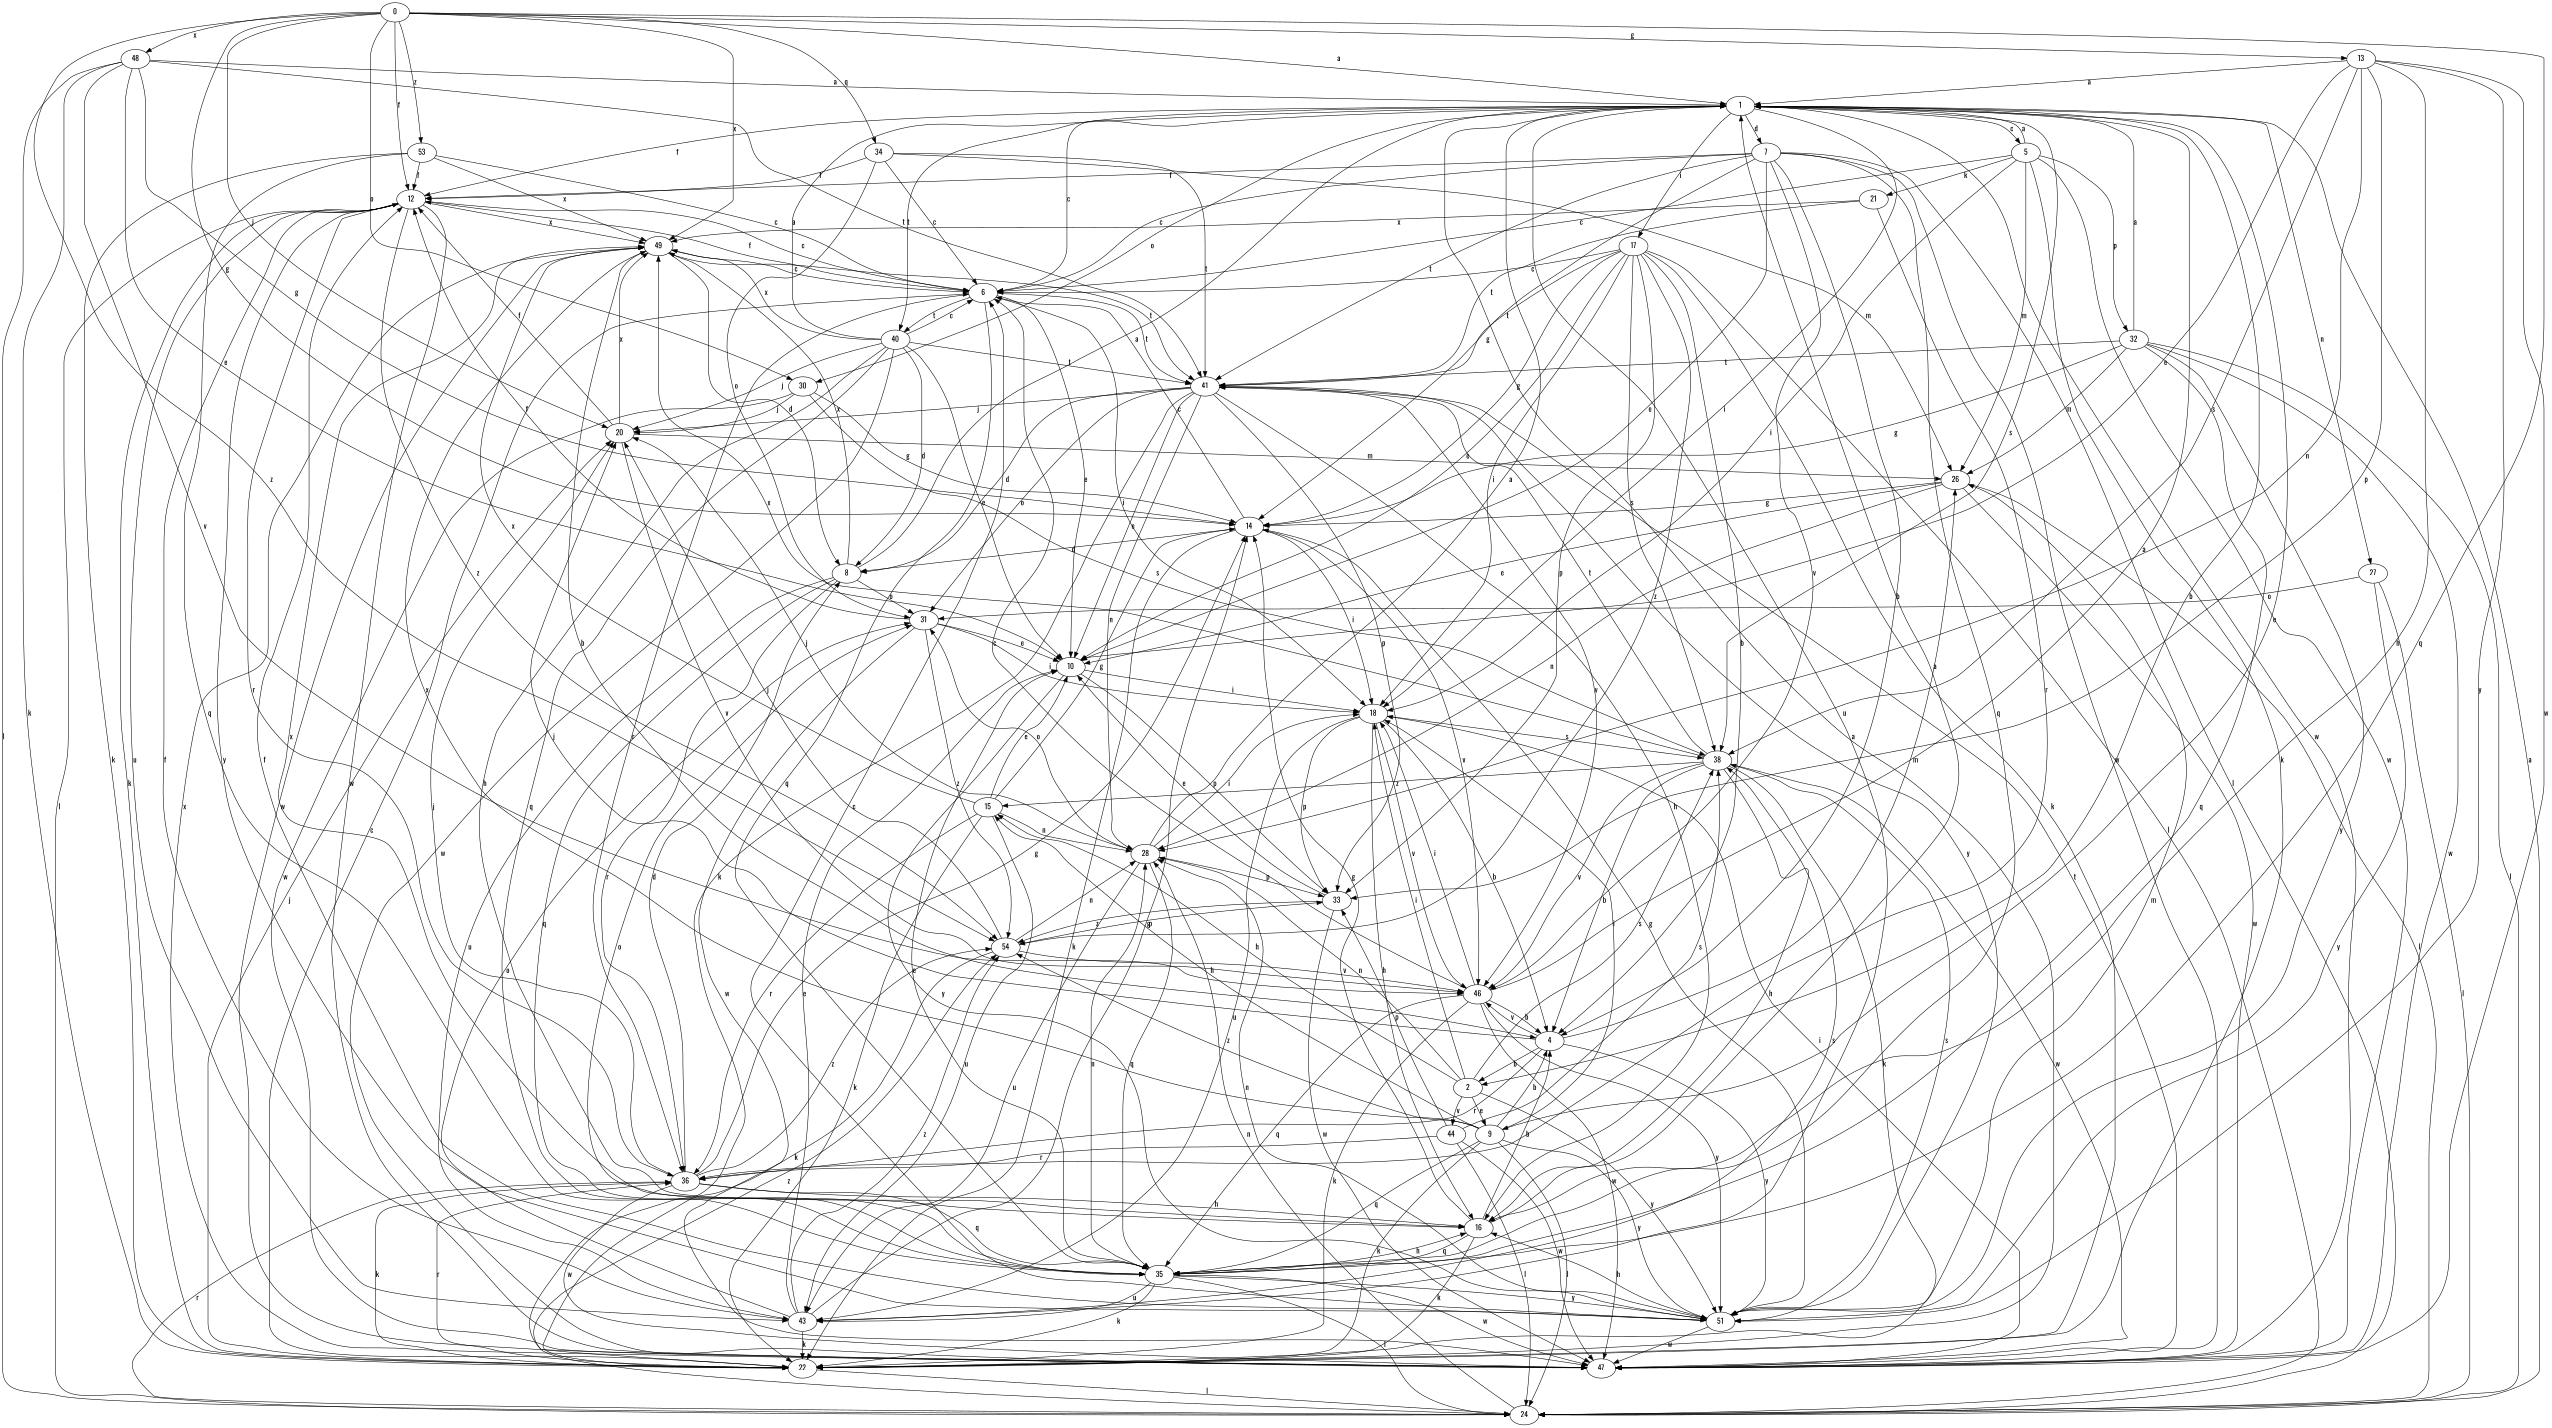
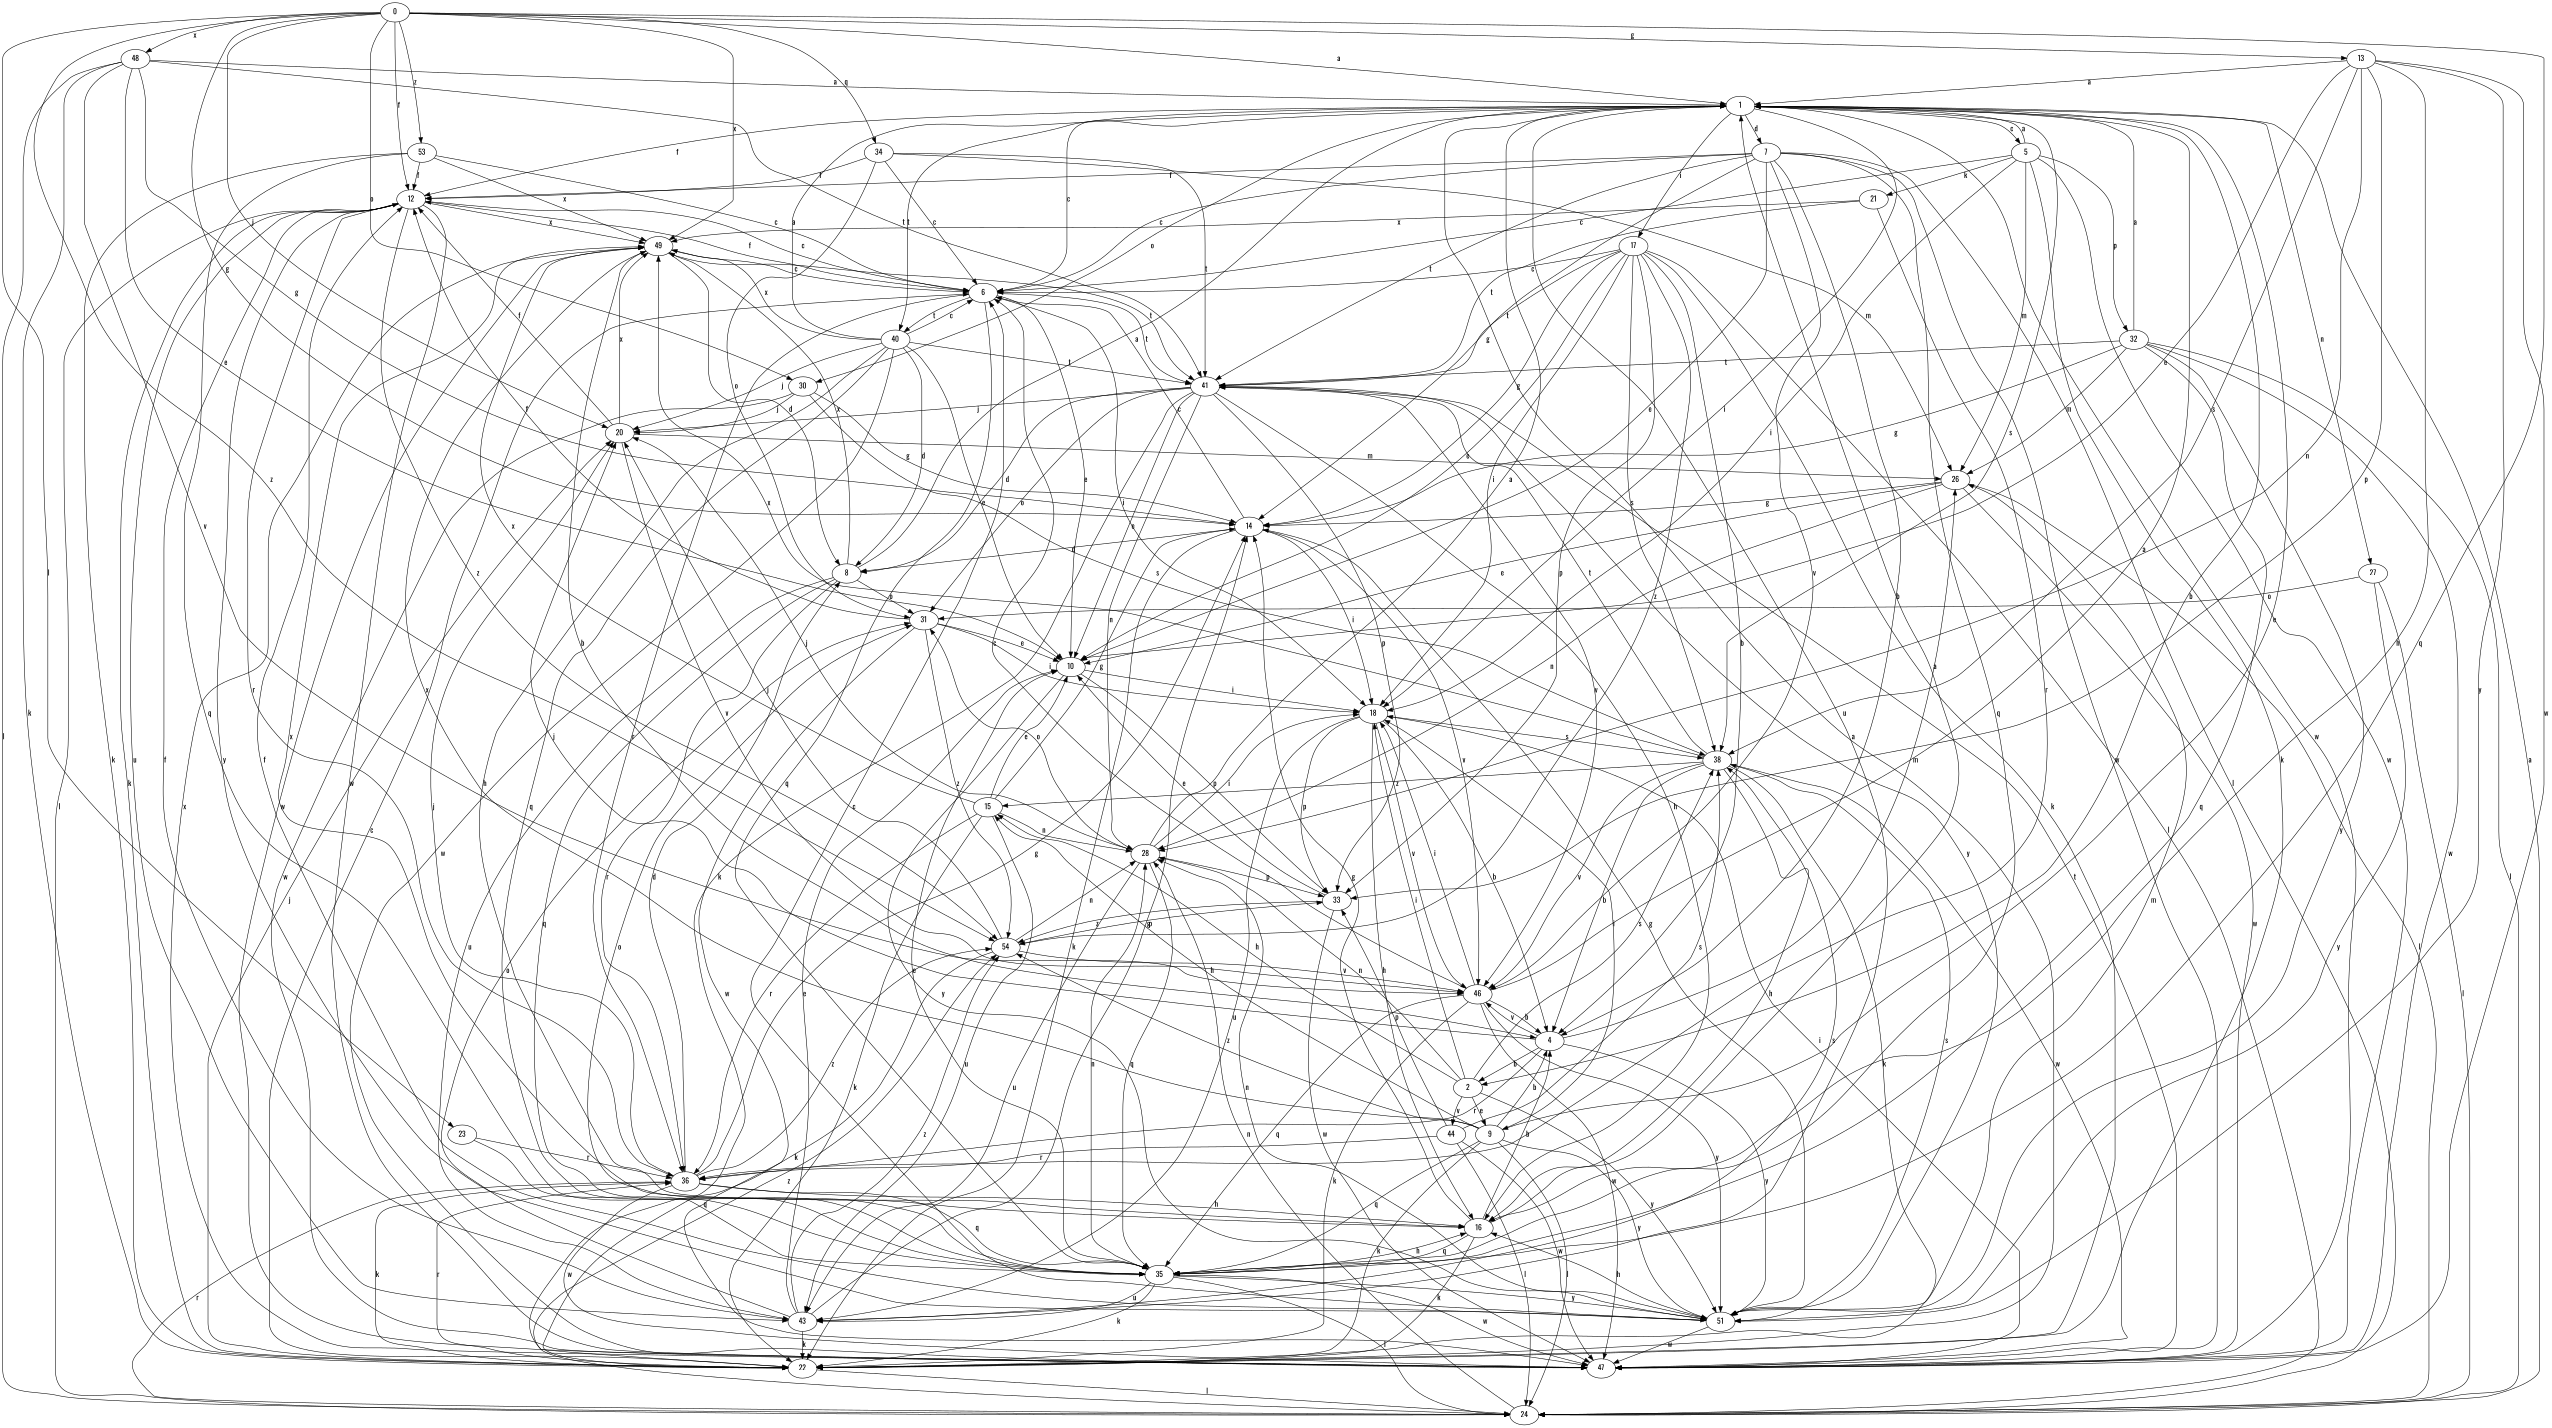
node "23": added
